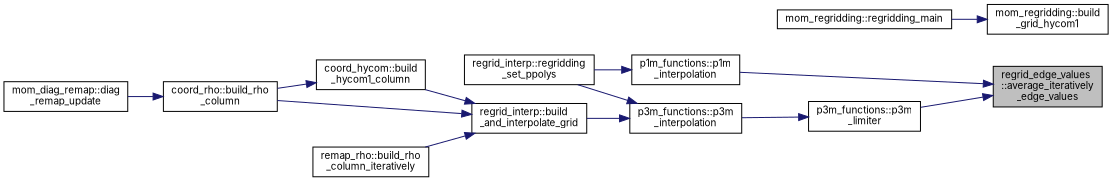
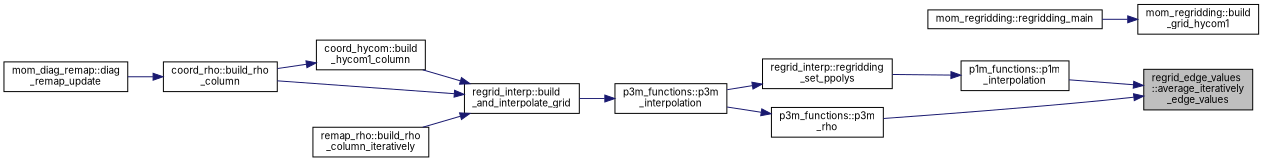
edge "regrid_interp::regridding _set_ppolys" -> "p3m_functions::p3m _interpolation": reversed
node "p3m_functions::p3m _limiter": label "p3m_functions::p3m _limiter" -> "p3m_functions::p3m _rho"
